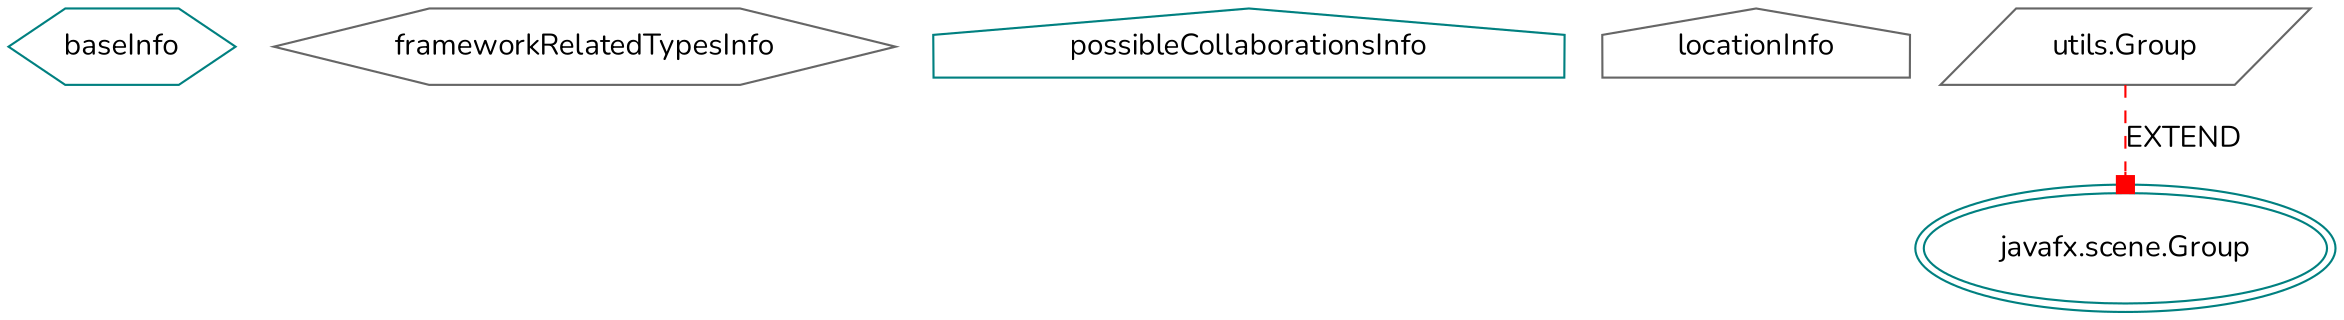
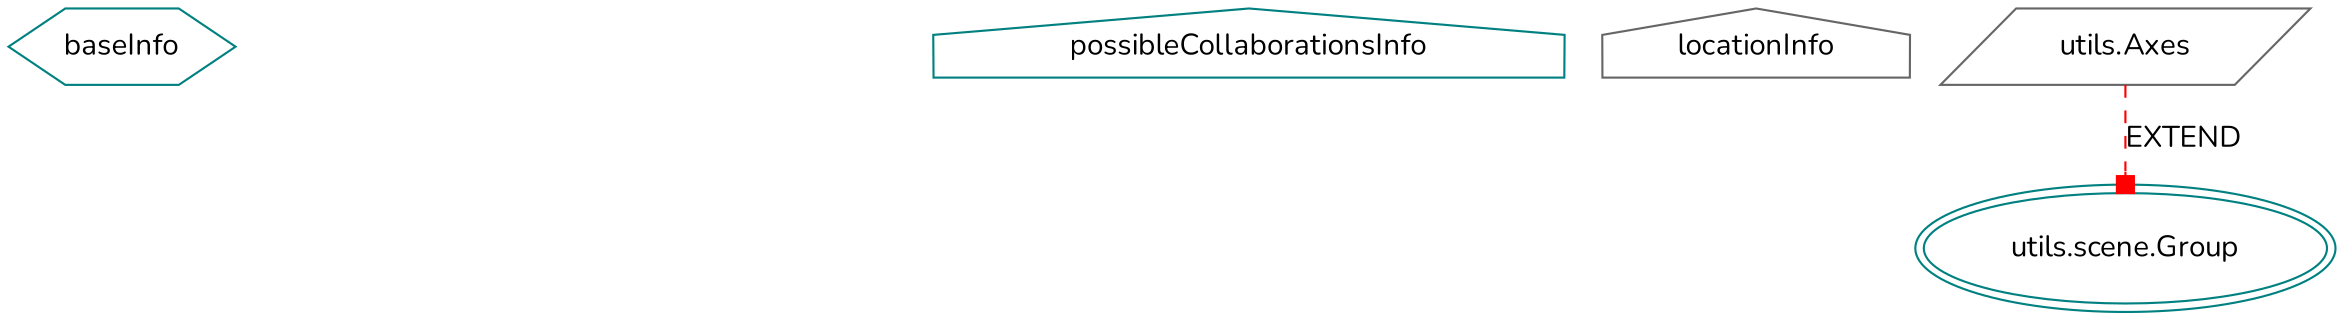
node "frameworkRelatedTypesInfo": removed
node "utils.Group": label "utils.Group" -> "utils.Axes"
node "javafx.scene.Group": label "javafx.scene.Group" -> "utils.scene.Group"
